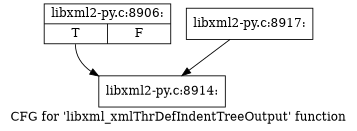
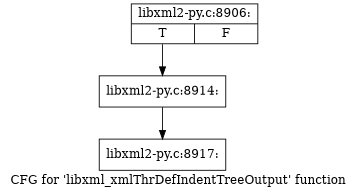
edge "libxml2-py.c:8917:" -> "libxml2-py.c:8914:": reversed
